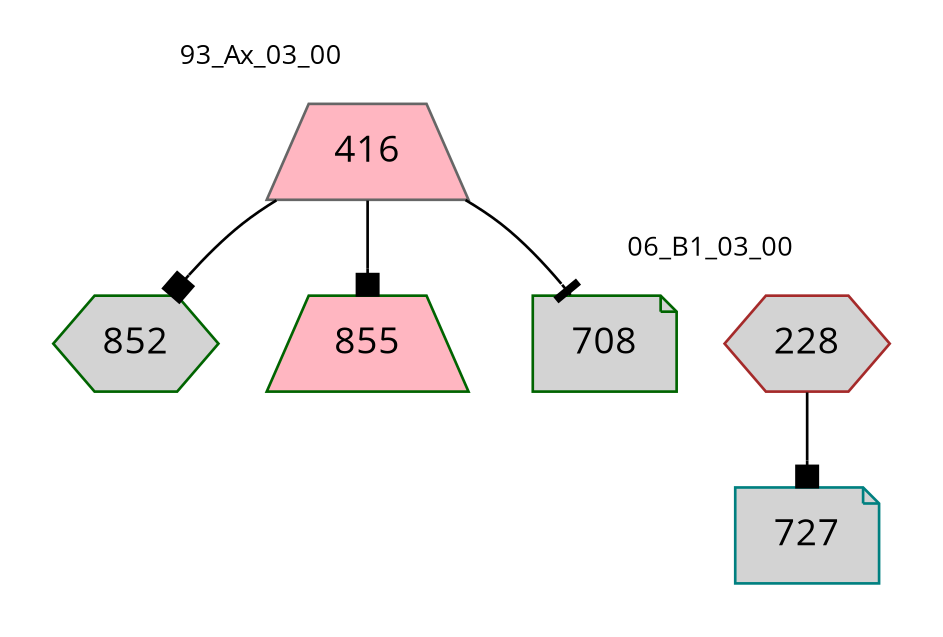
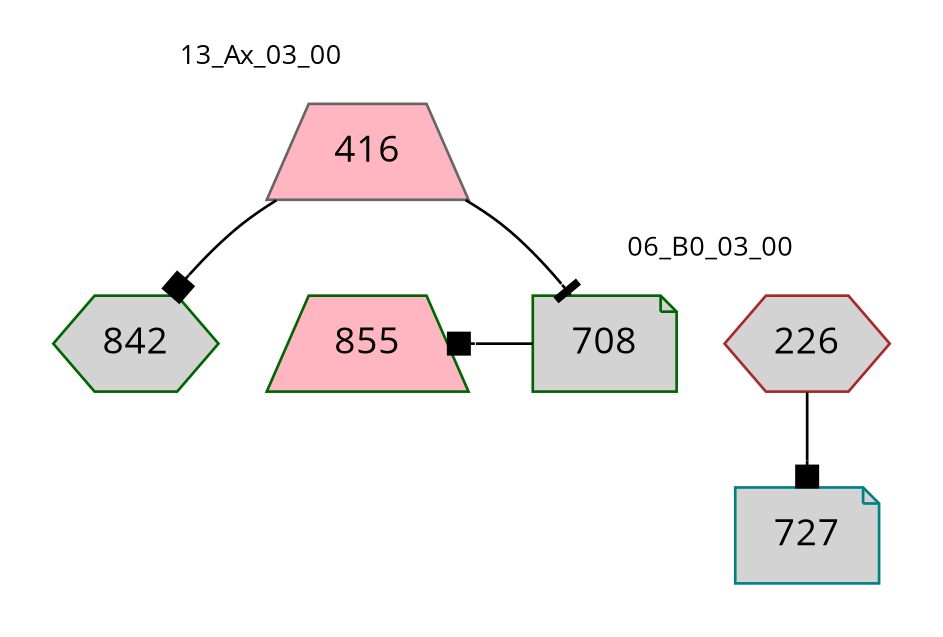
cluster "93_Ax_03_00": label "93_Ax_03_00" -> "13_Ax_03_00"
edge "416" -> "855": now "708" -> "855"
cluster "06_B1_03_00": label "06_B1_03_00" -> "06_B0_03_00"
node "852": label "852" -> "842"
node "228": label "228" -> "226"
